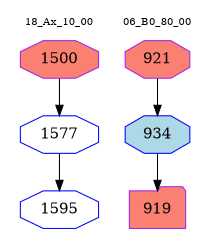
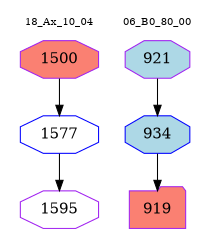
cluster "18_Ax_10_00": label "18_Ax_10_00" -> "18_Ax_10_04"
node "921": fillcolor salmon -> lightblue
node "1595": color blue -> purple
